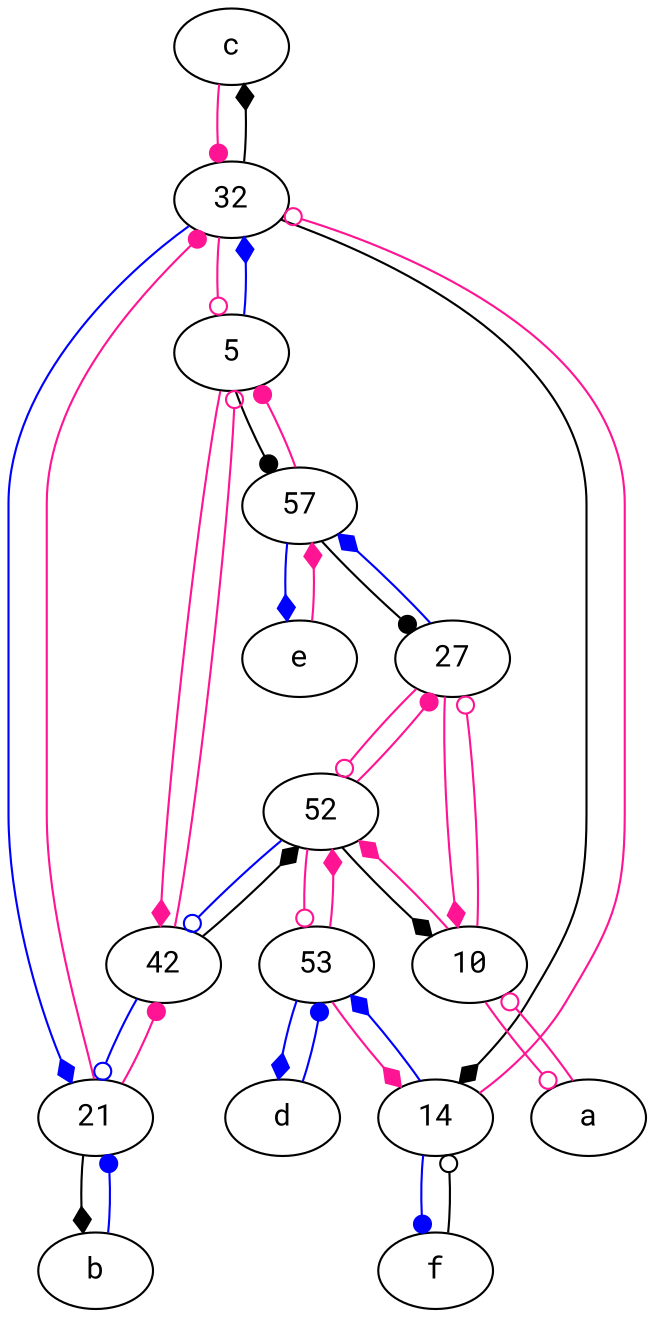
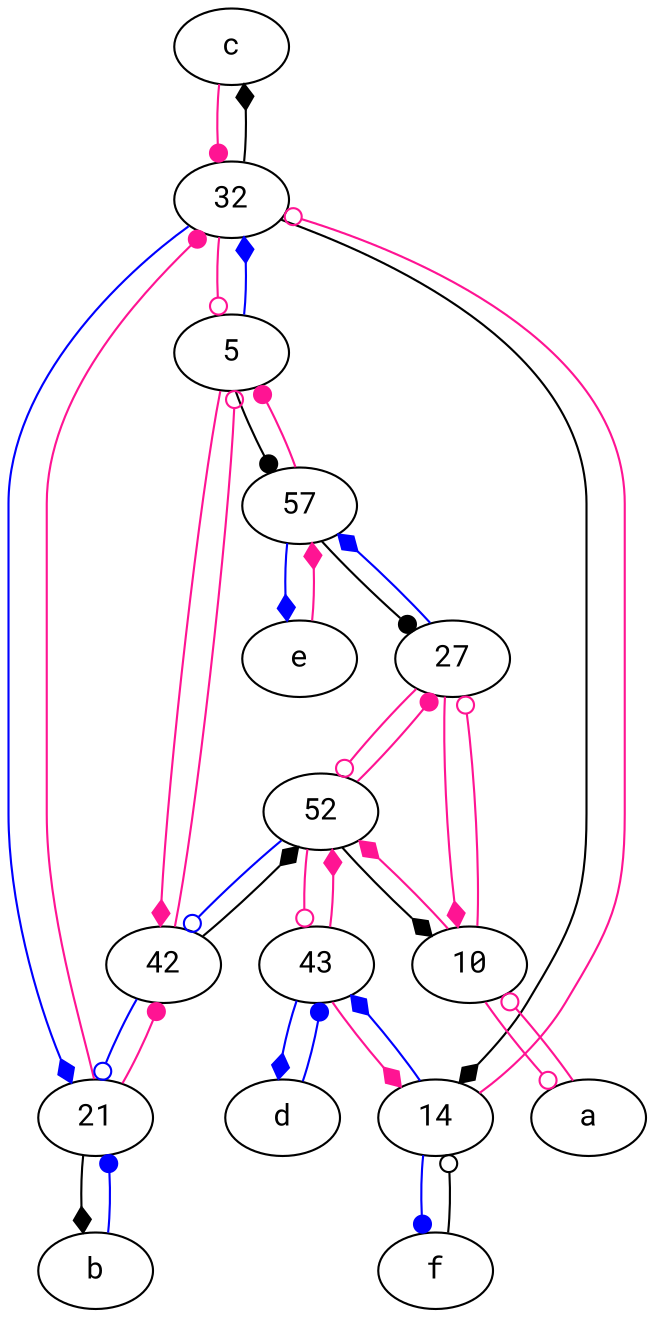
node "53": label "53" -> "43"
